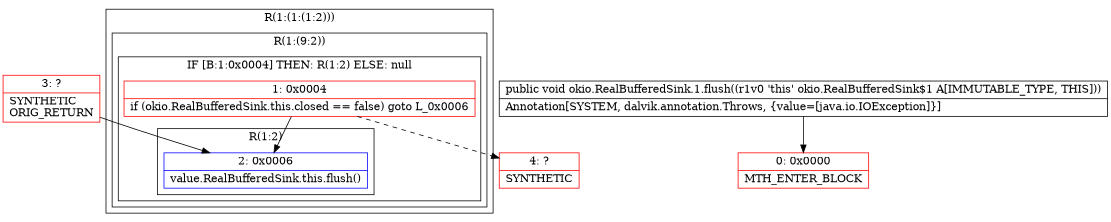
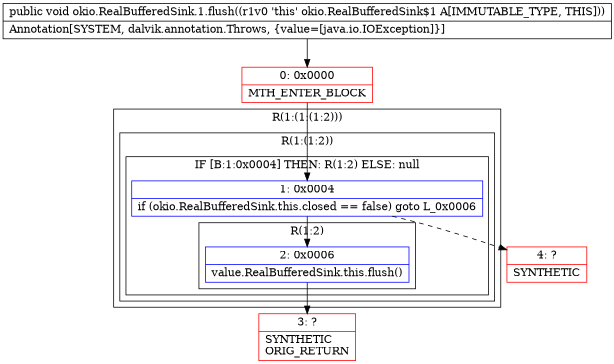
cluster "R(1:(9:2))": label "R(1:(9:2))" -> "R(1:(1:2))"
node "1: 0x0004": color red -> blue
edge "3: ?" -> "2: 0x0006": reversed
edge "0: 0x0000" -> "1: 0x0004": added
